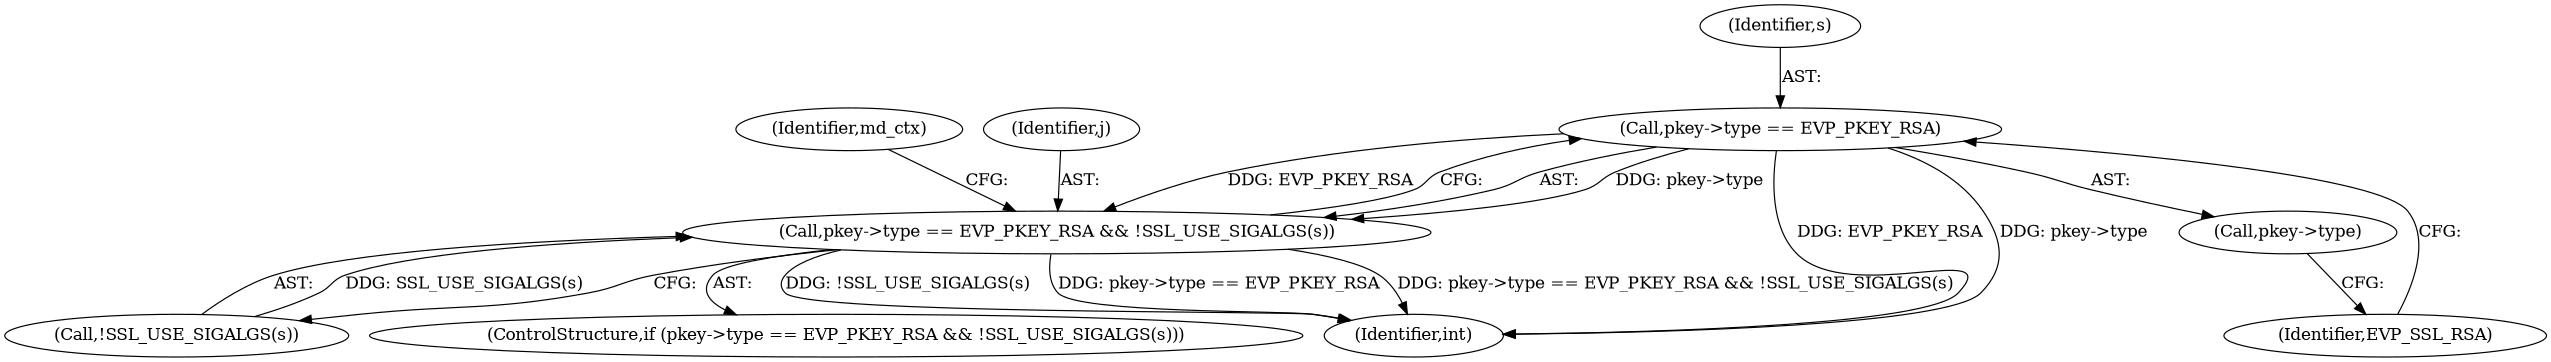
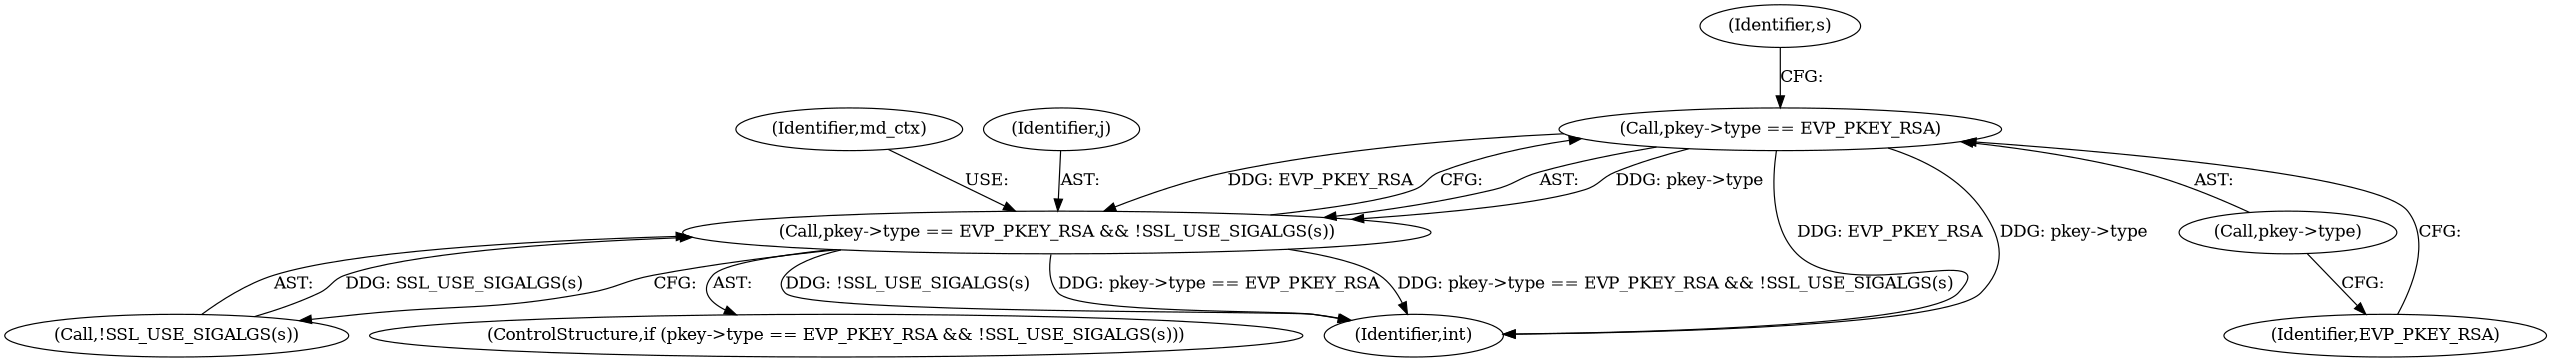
edge "(Identifier,s)" -> "(Call,pkey->type == EVP_PKEY_RSA)": label "AST: " -> "CFG: "
edge "(Call,pkey->type == EVP_PKEY_RSA)" -> "(Call,pkey->type)": reversed
edge "(Identifier,md_ctx)" -> "(Call,pkey->type == EVP_PKEY_RSA && !SSL_USE_SIGALGS(s))": label "CFG: " -> "USE: "
node "(Identifier,EVP_SSL_RSA)": label "(Identifier,EVP_SSL_RSA)" -> "(Identifier,EVP_PKEY_RSA)"
